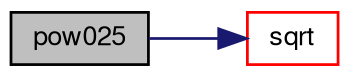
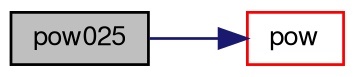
node "sqrt": label "sqrt" -> "pow"
